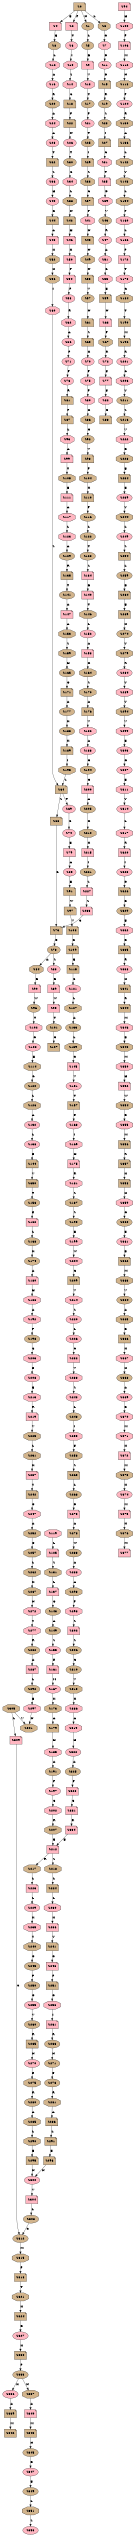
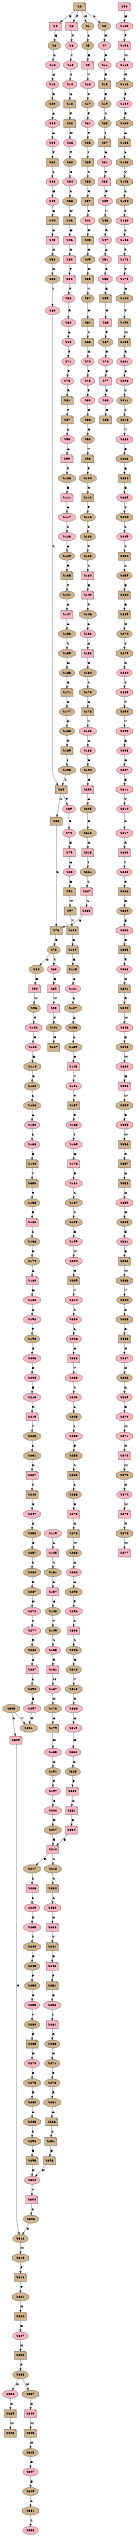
edge "S143" -> "S149": label "A" -> "V"
edge "S328" -> "S331": label "G" -> "A"
